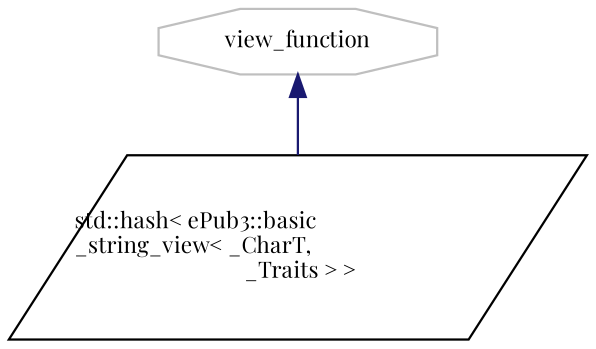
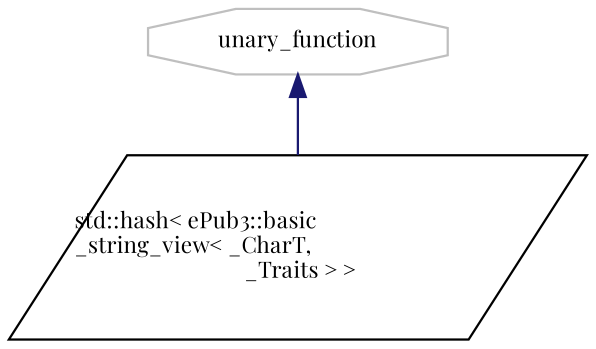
node "view_function": label "view_function" -> "unary_function"
